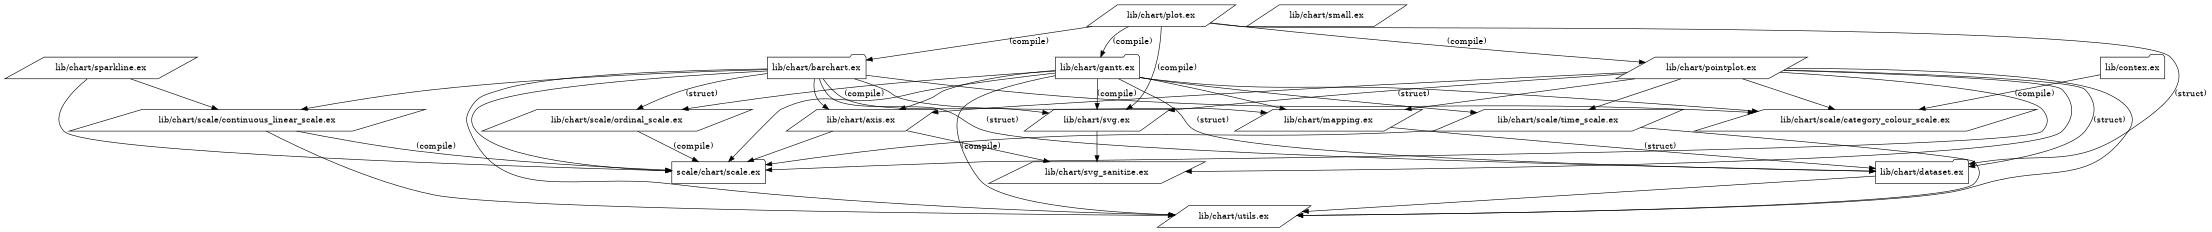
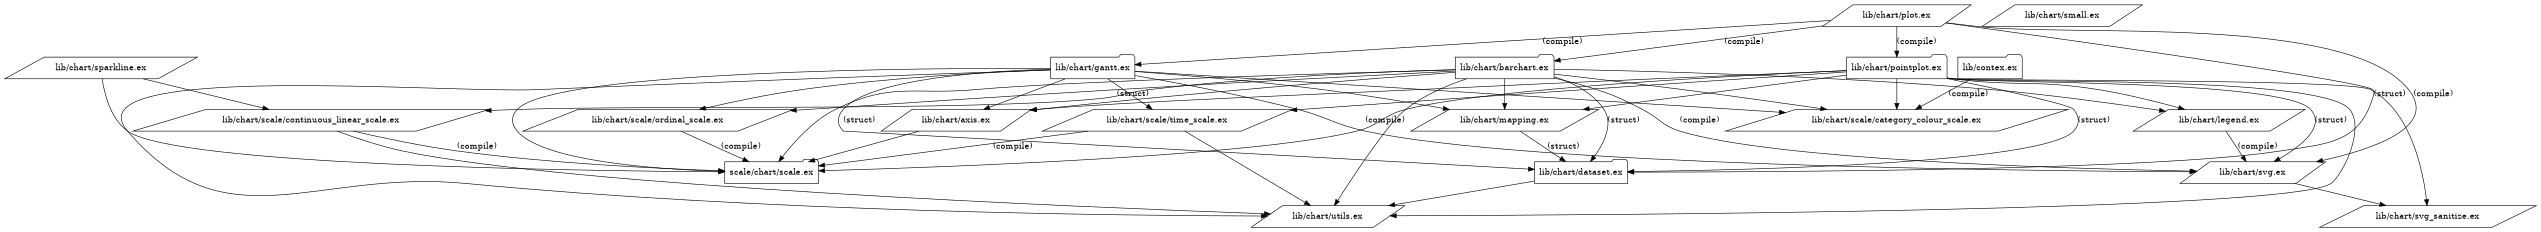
node "lib/chart/pointplot.ex": shape parallelogram -> folder
node "lib/chart/legend.ex": added
edge "lib/chart/axis.ex" -> "lib/chart/svg_sanitize.ex": removed
